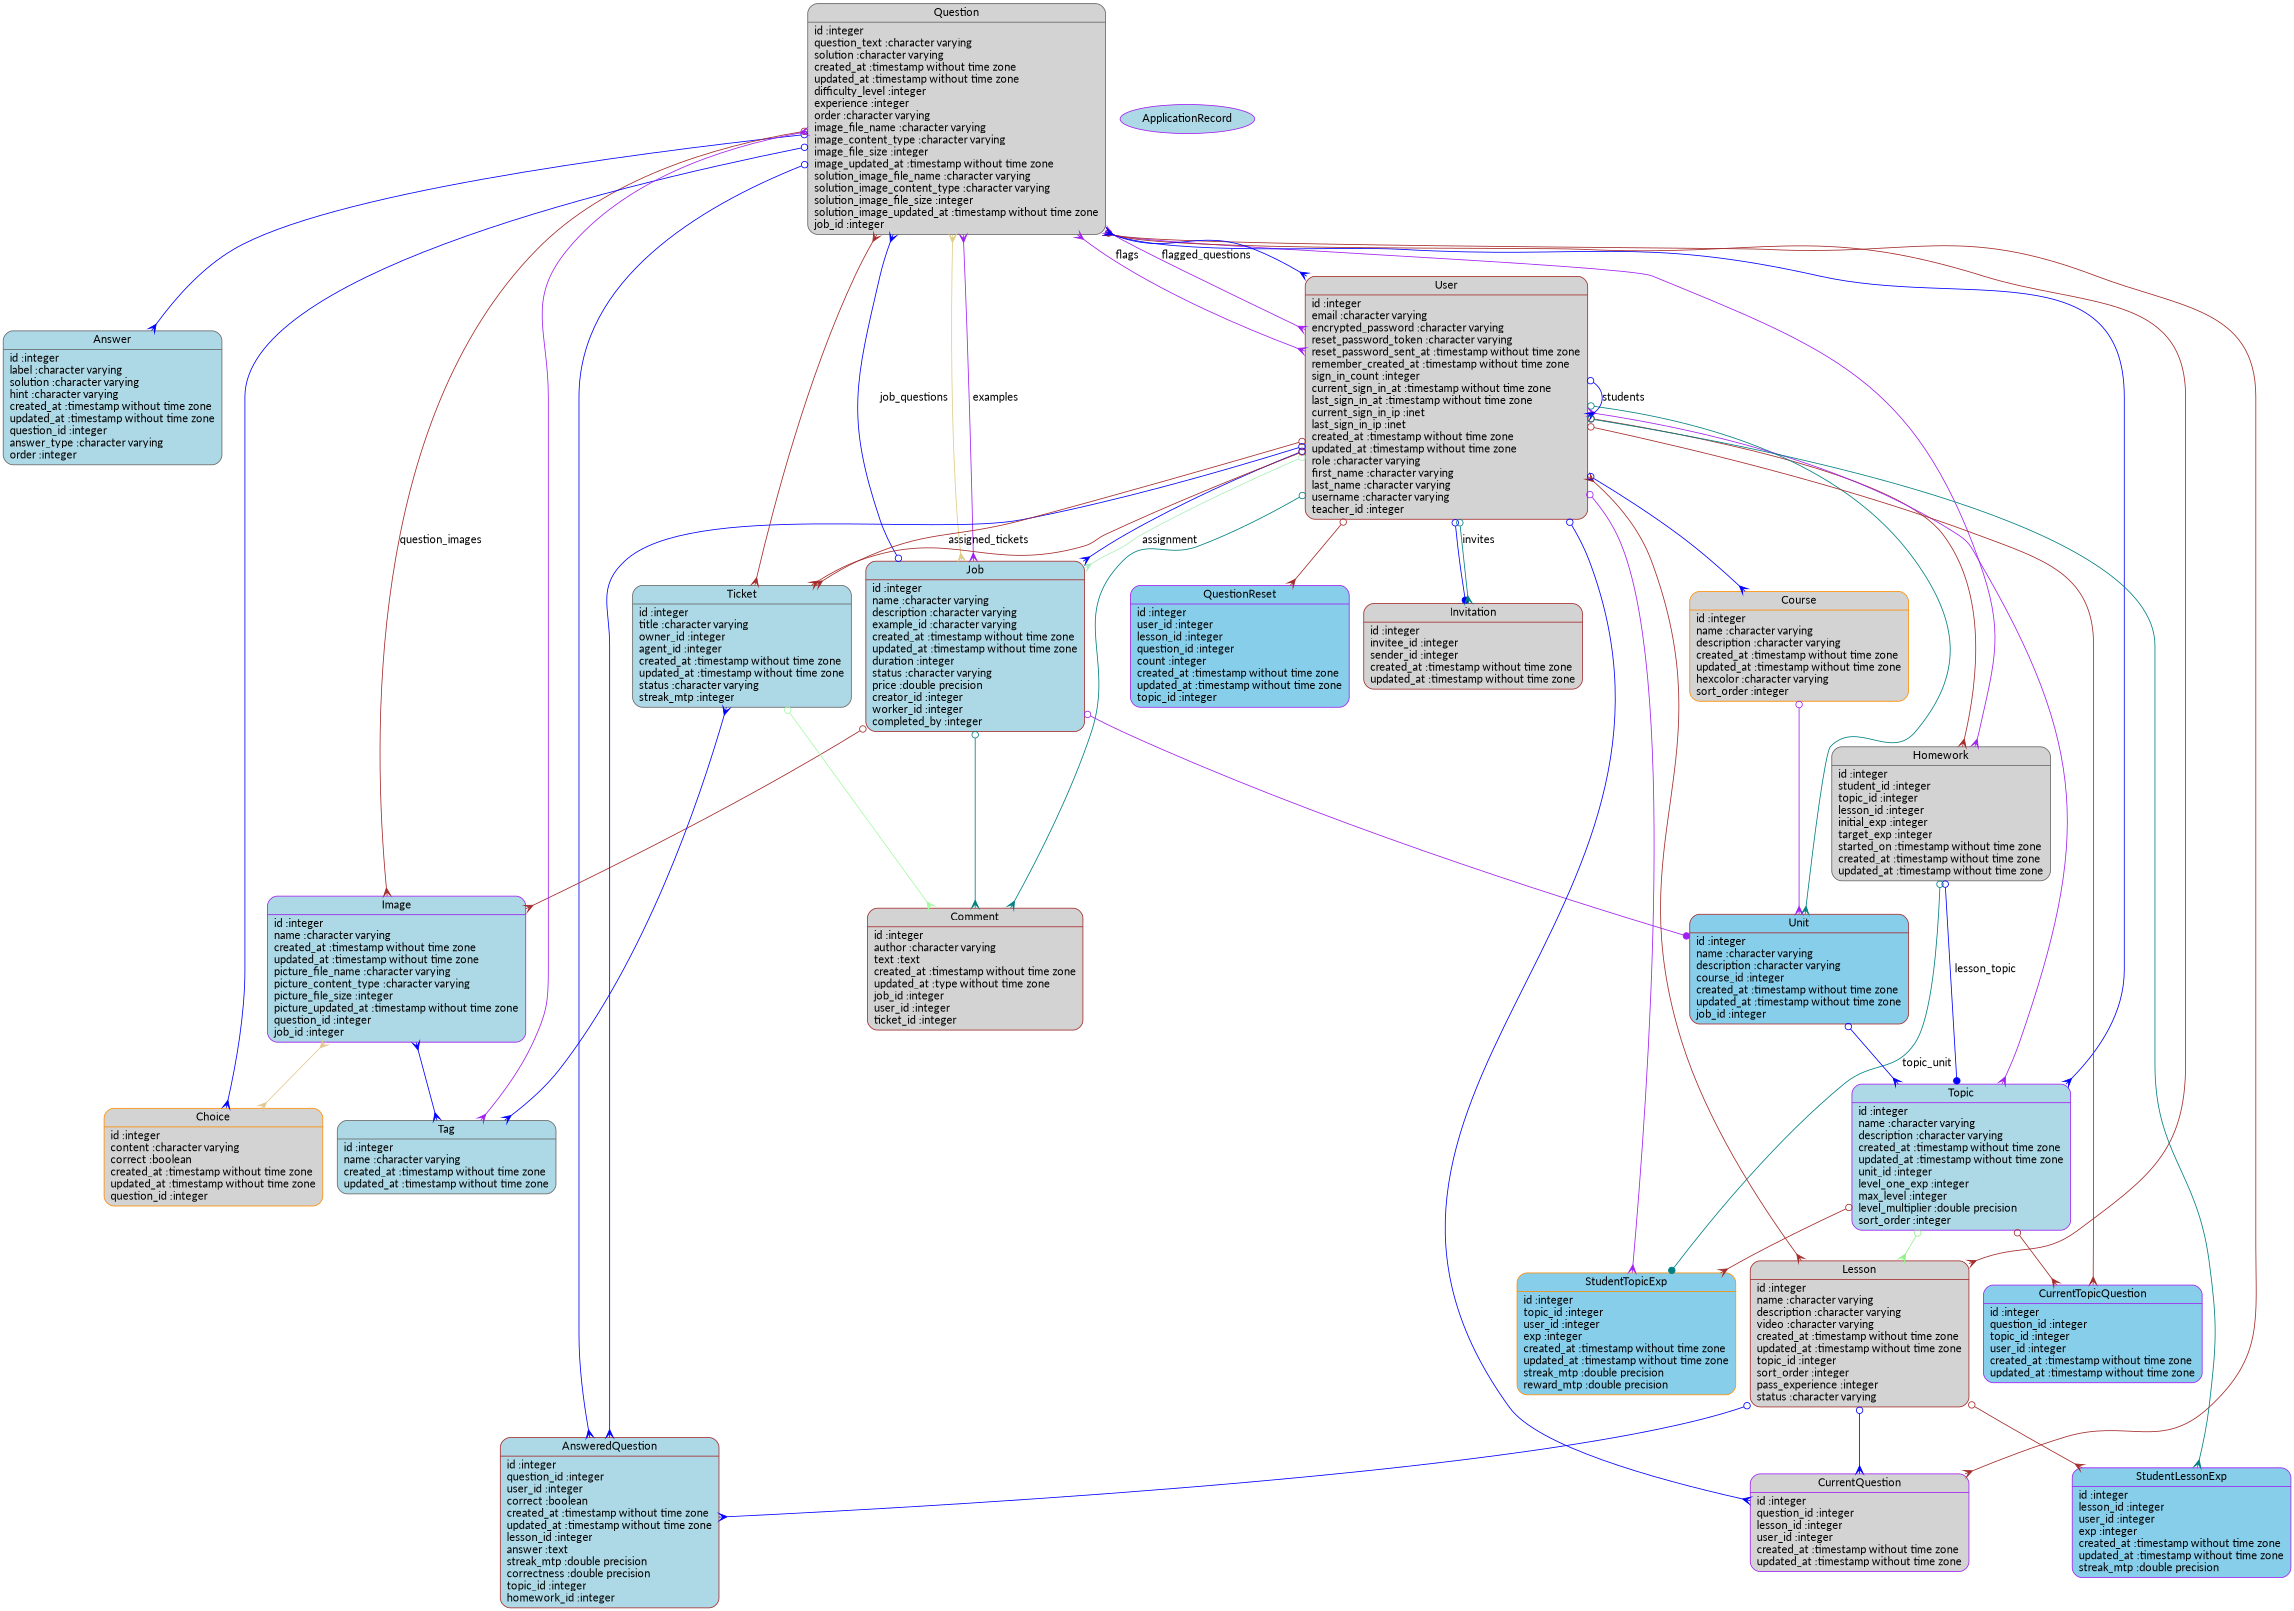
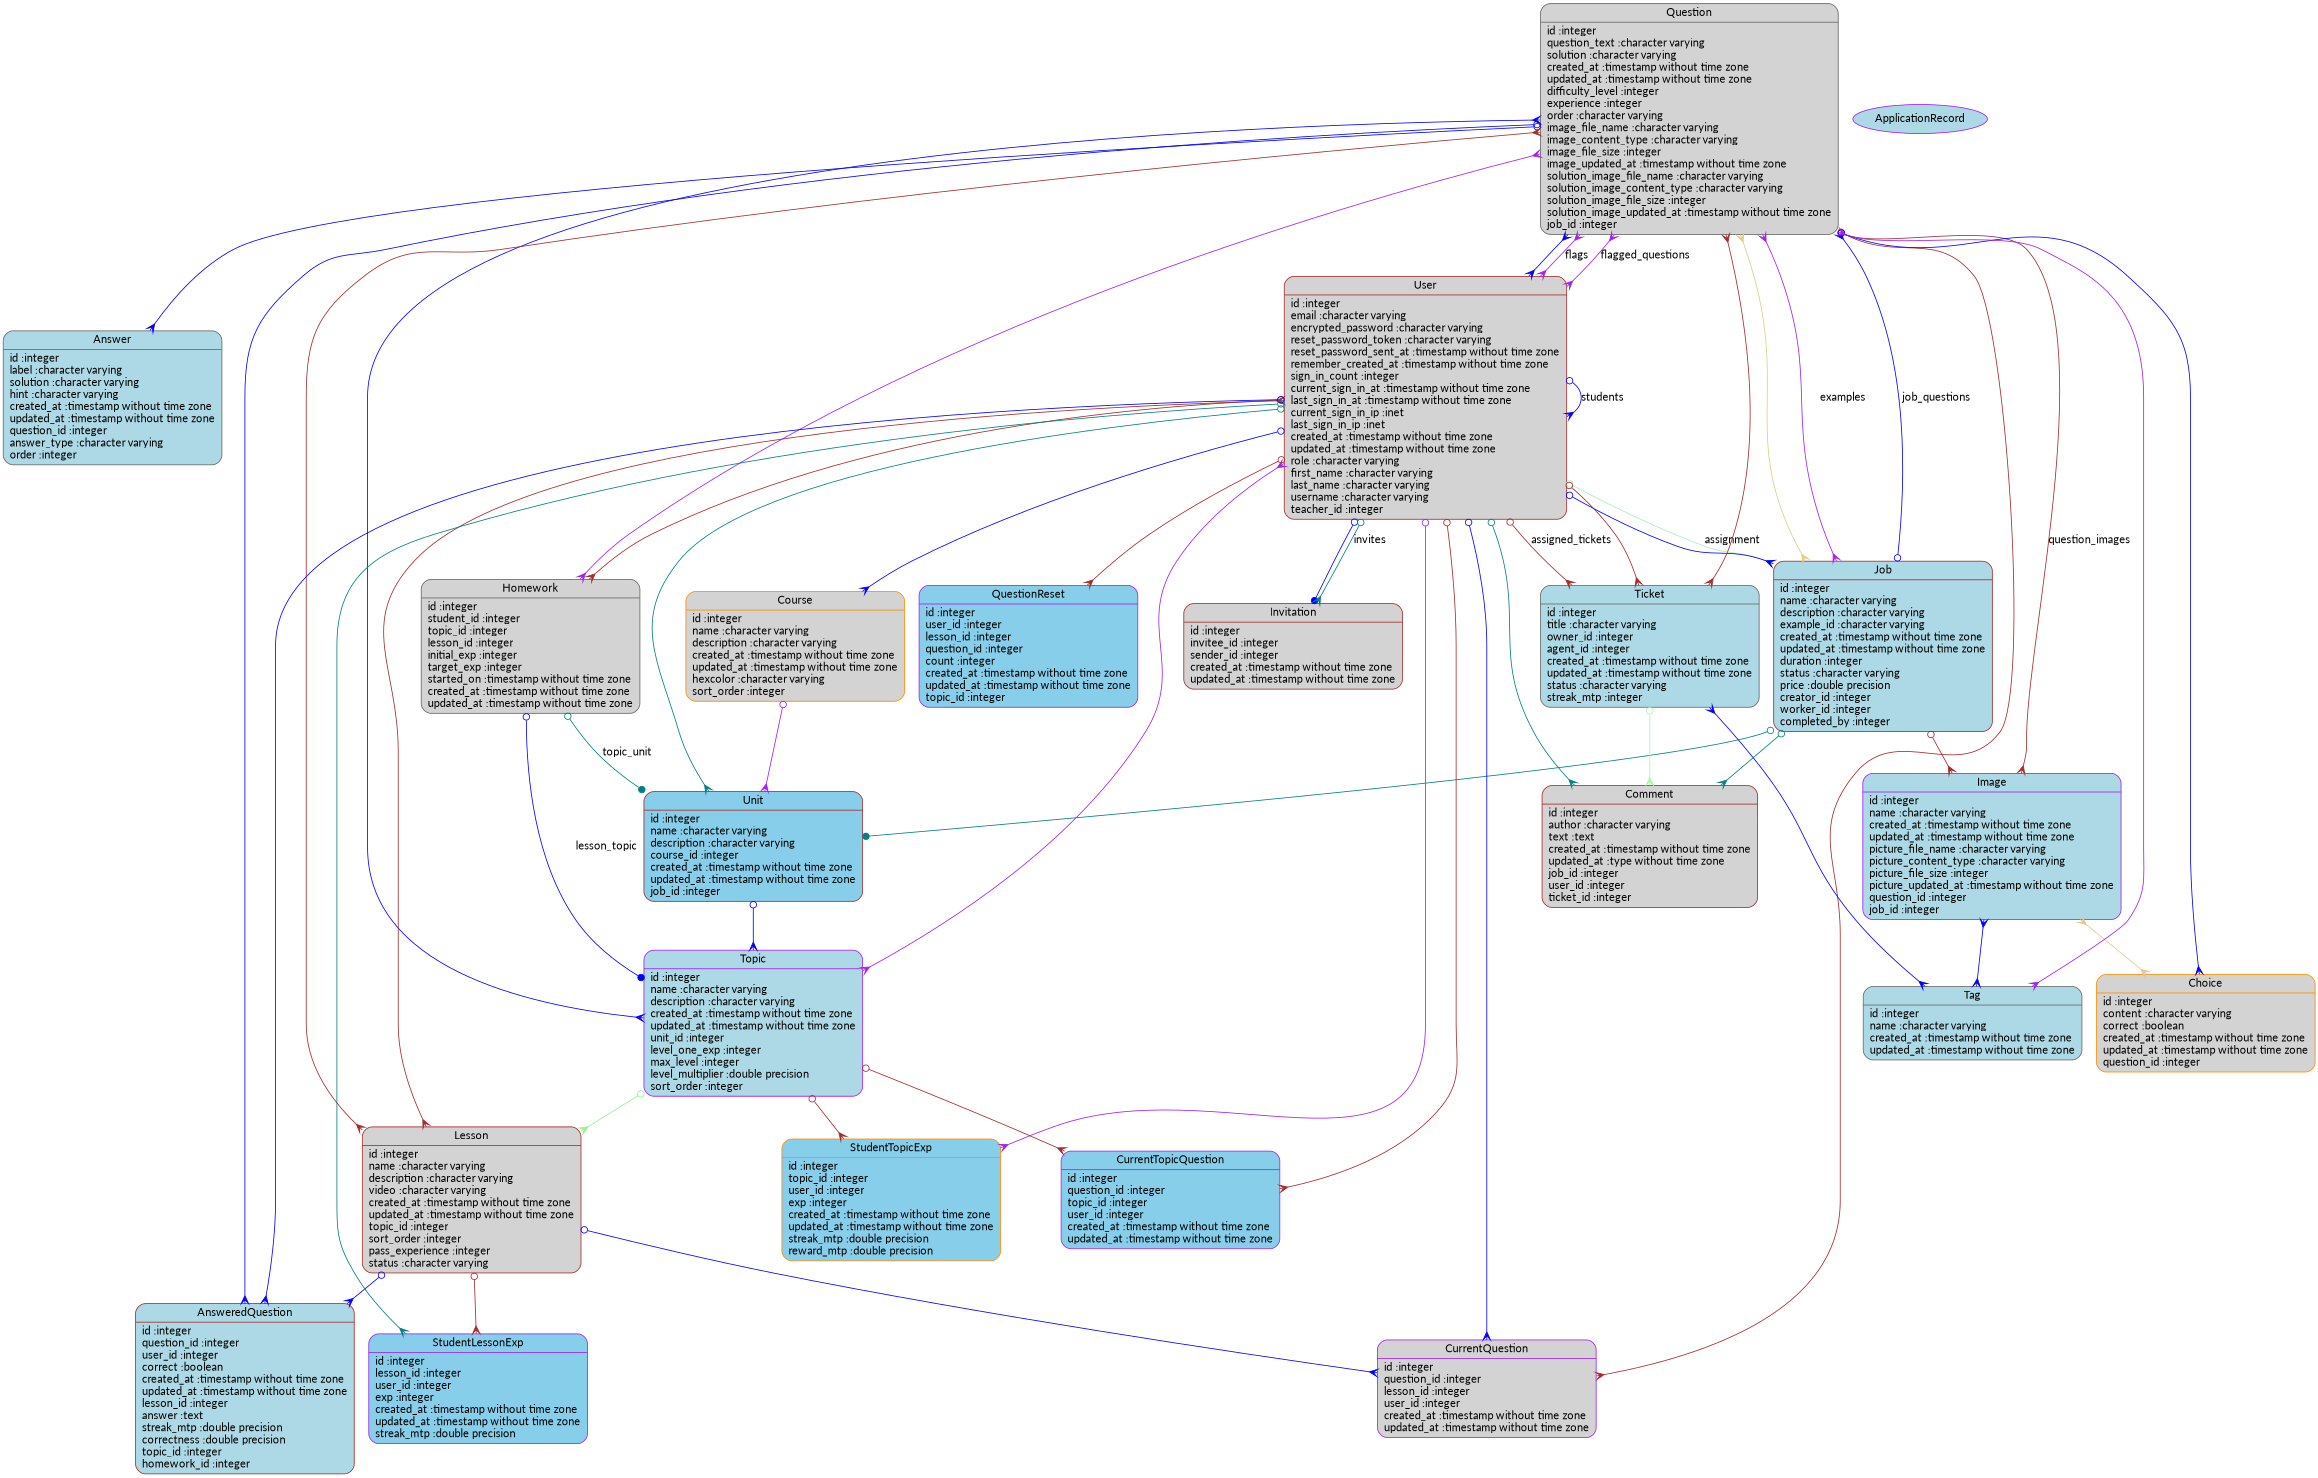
edge "Job" -- "Unit": color purple -> teal
edge "Homework" -- "StudentTopicExp": now "Homework" -- "Unit"
